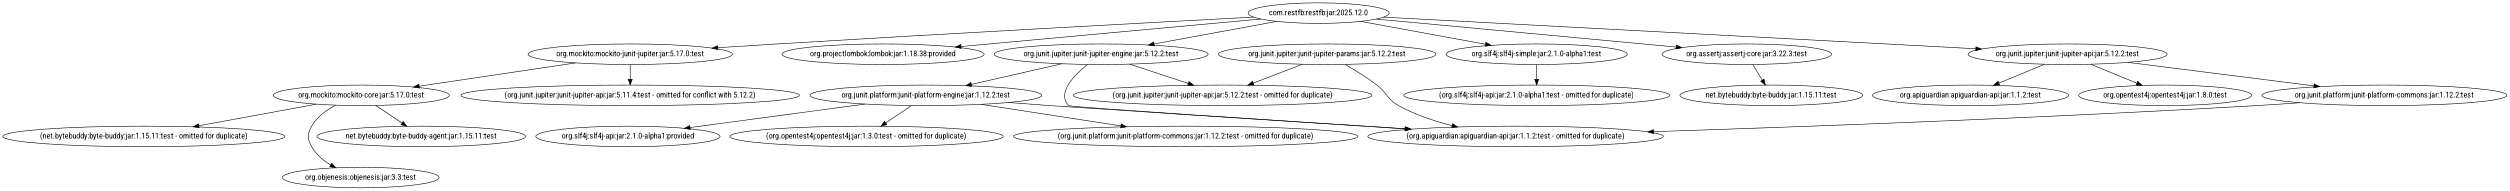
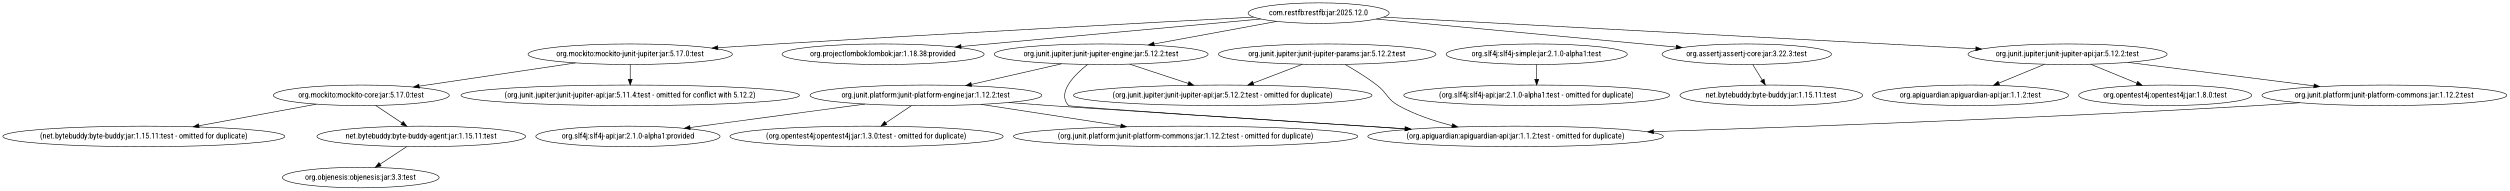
edge "com.restfb:restfb:jar:2025.12.0" -> "org.slf4j:slf4j-simple:jar:2.1.0-alpha1:test": removed
edge "org.mockito:mockito-core:jar:5.17.0:test" -> "org.objenesis:objenesis:jar:3.3:test": now "net.bytebuddy:byte-buddy-agent:jar:1.15.11:test" -> "org.objenesis:objenesis:jar:3.3:test"
